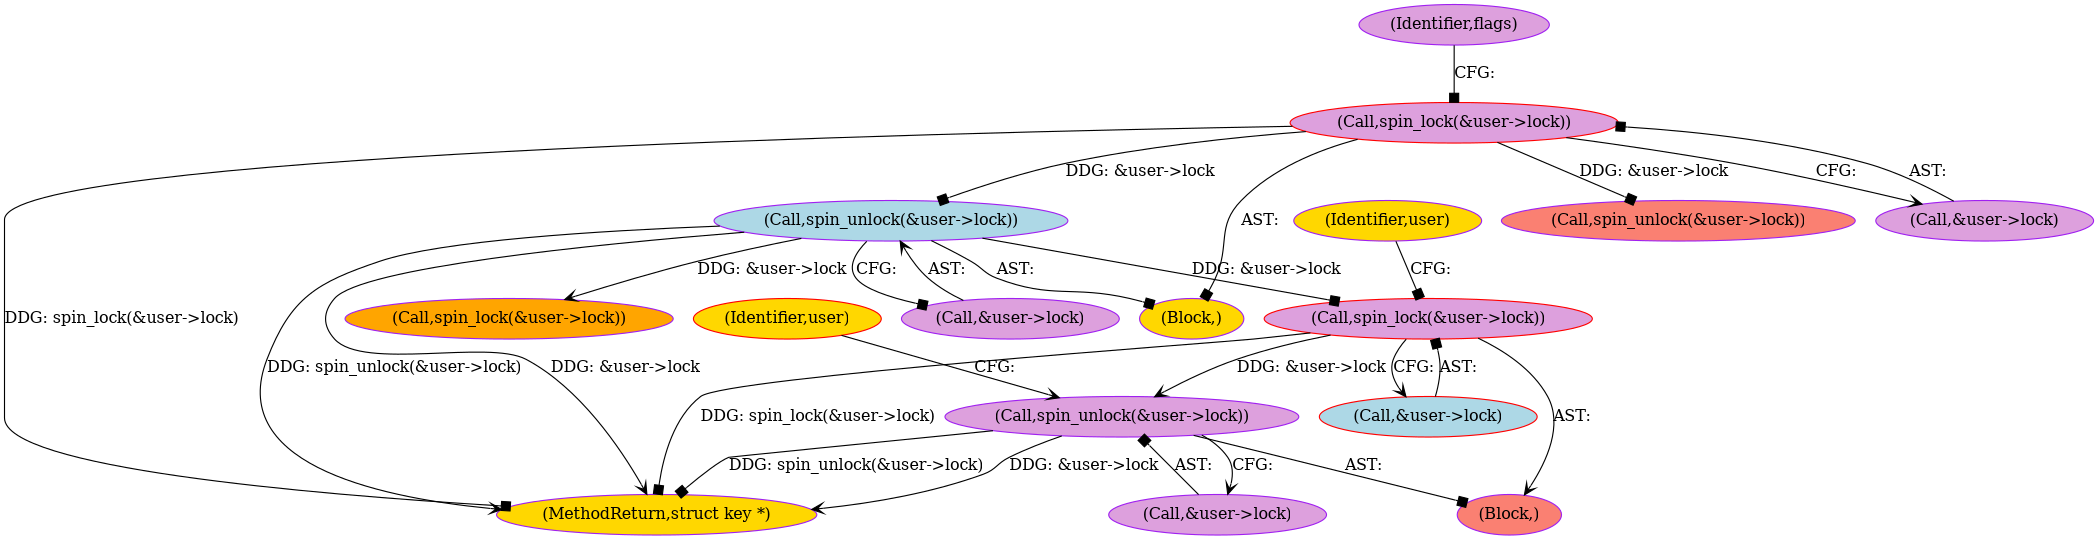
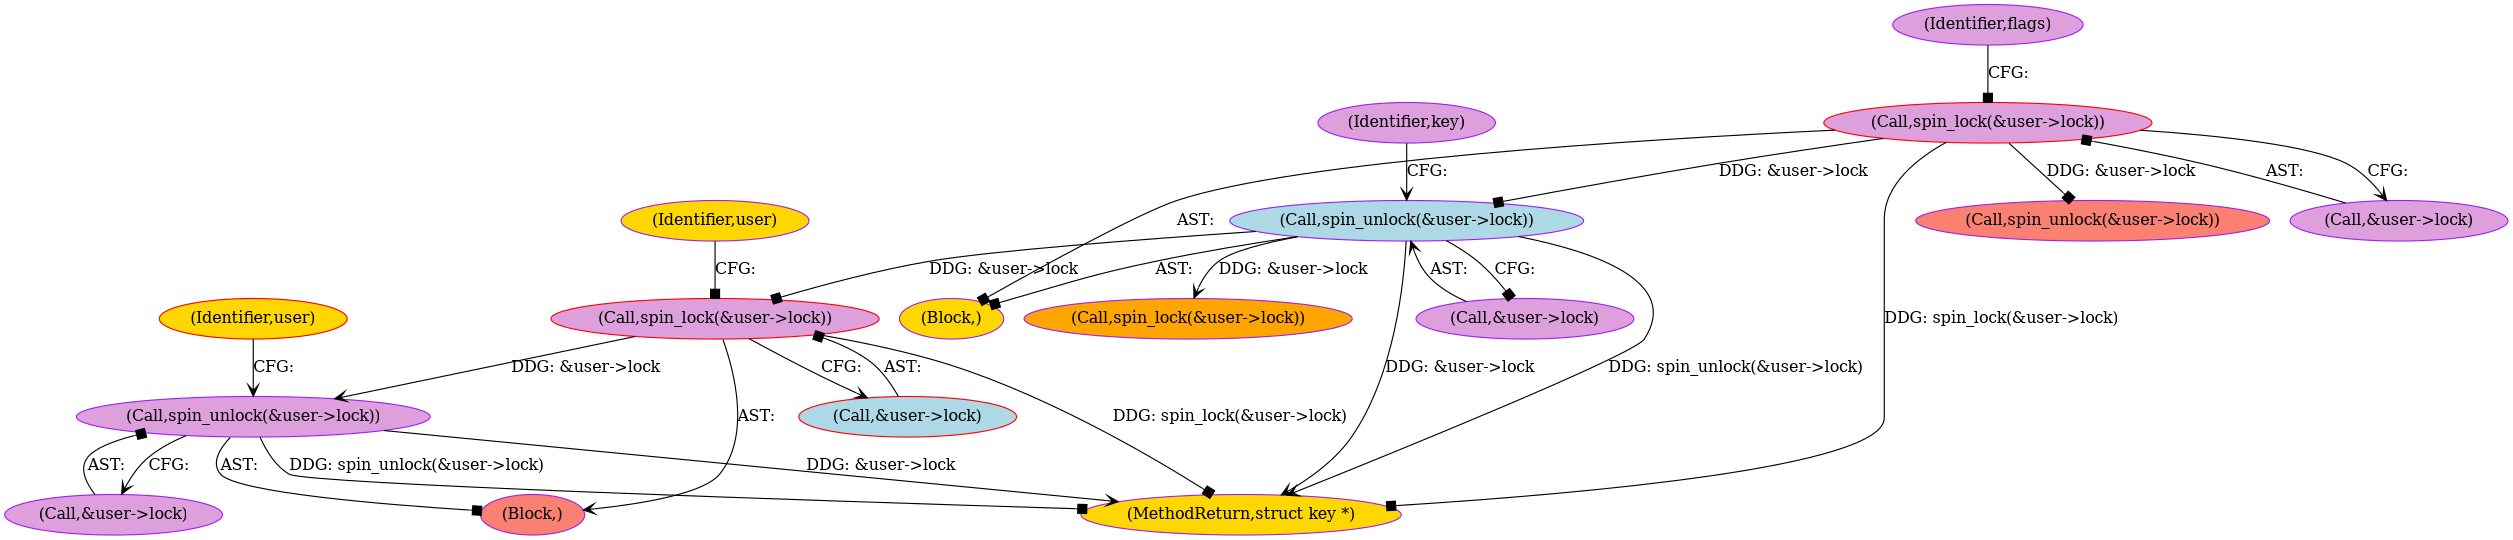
node "(Identifier,key)": added
